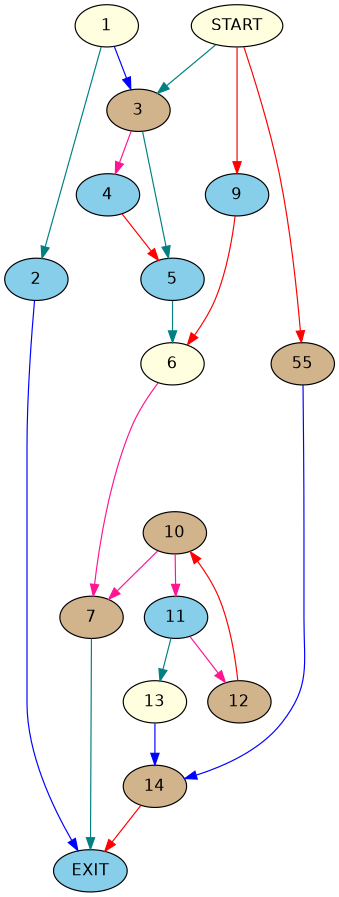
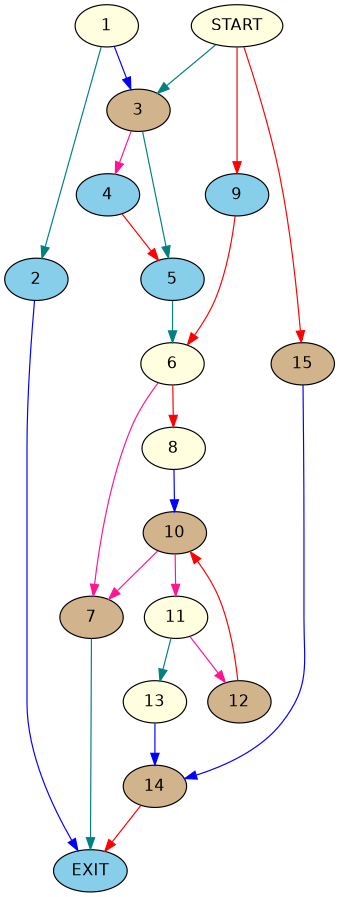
node "55": label "55" -> "15"
node "8": added
node "11": fillcolor skyblue -> lightyellow
